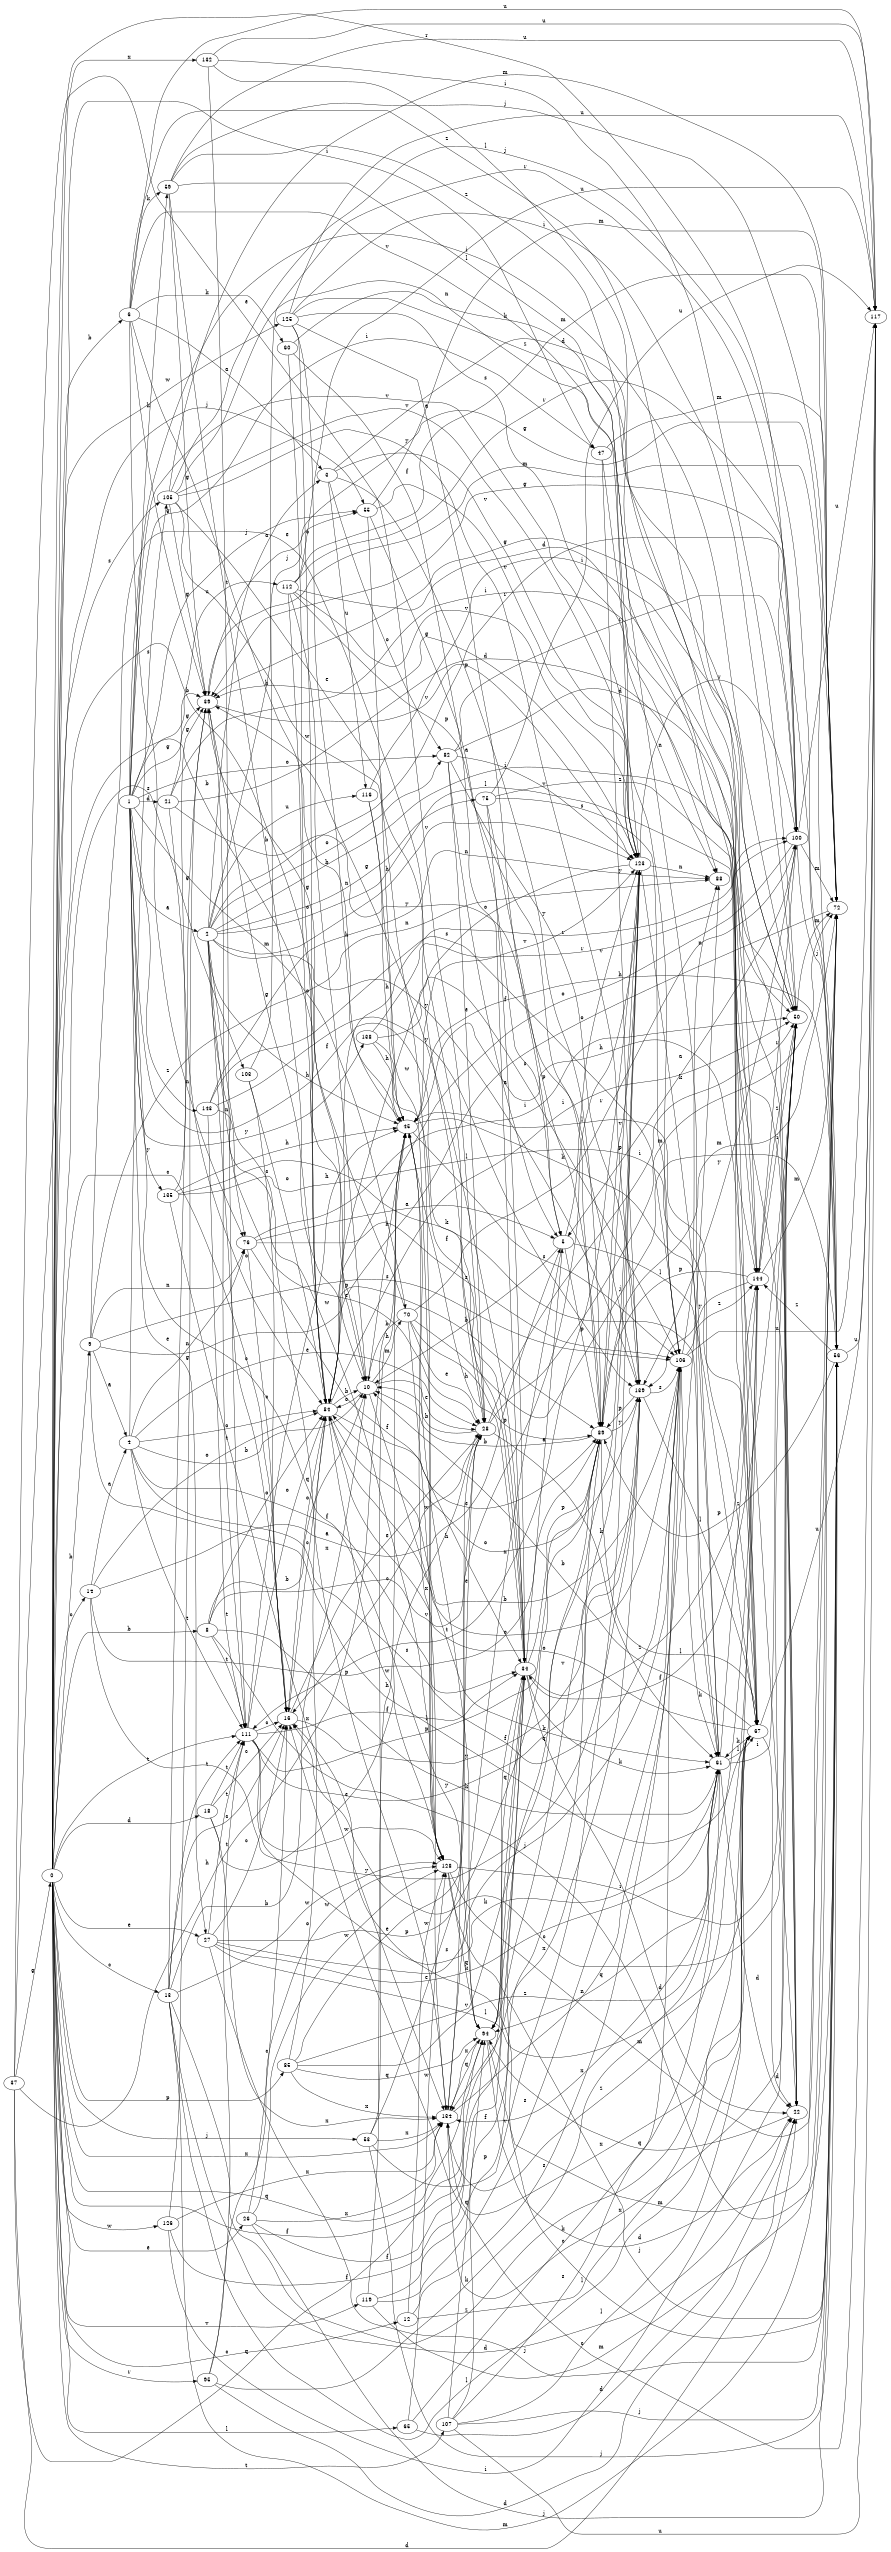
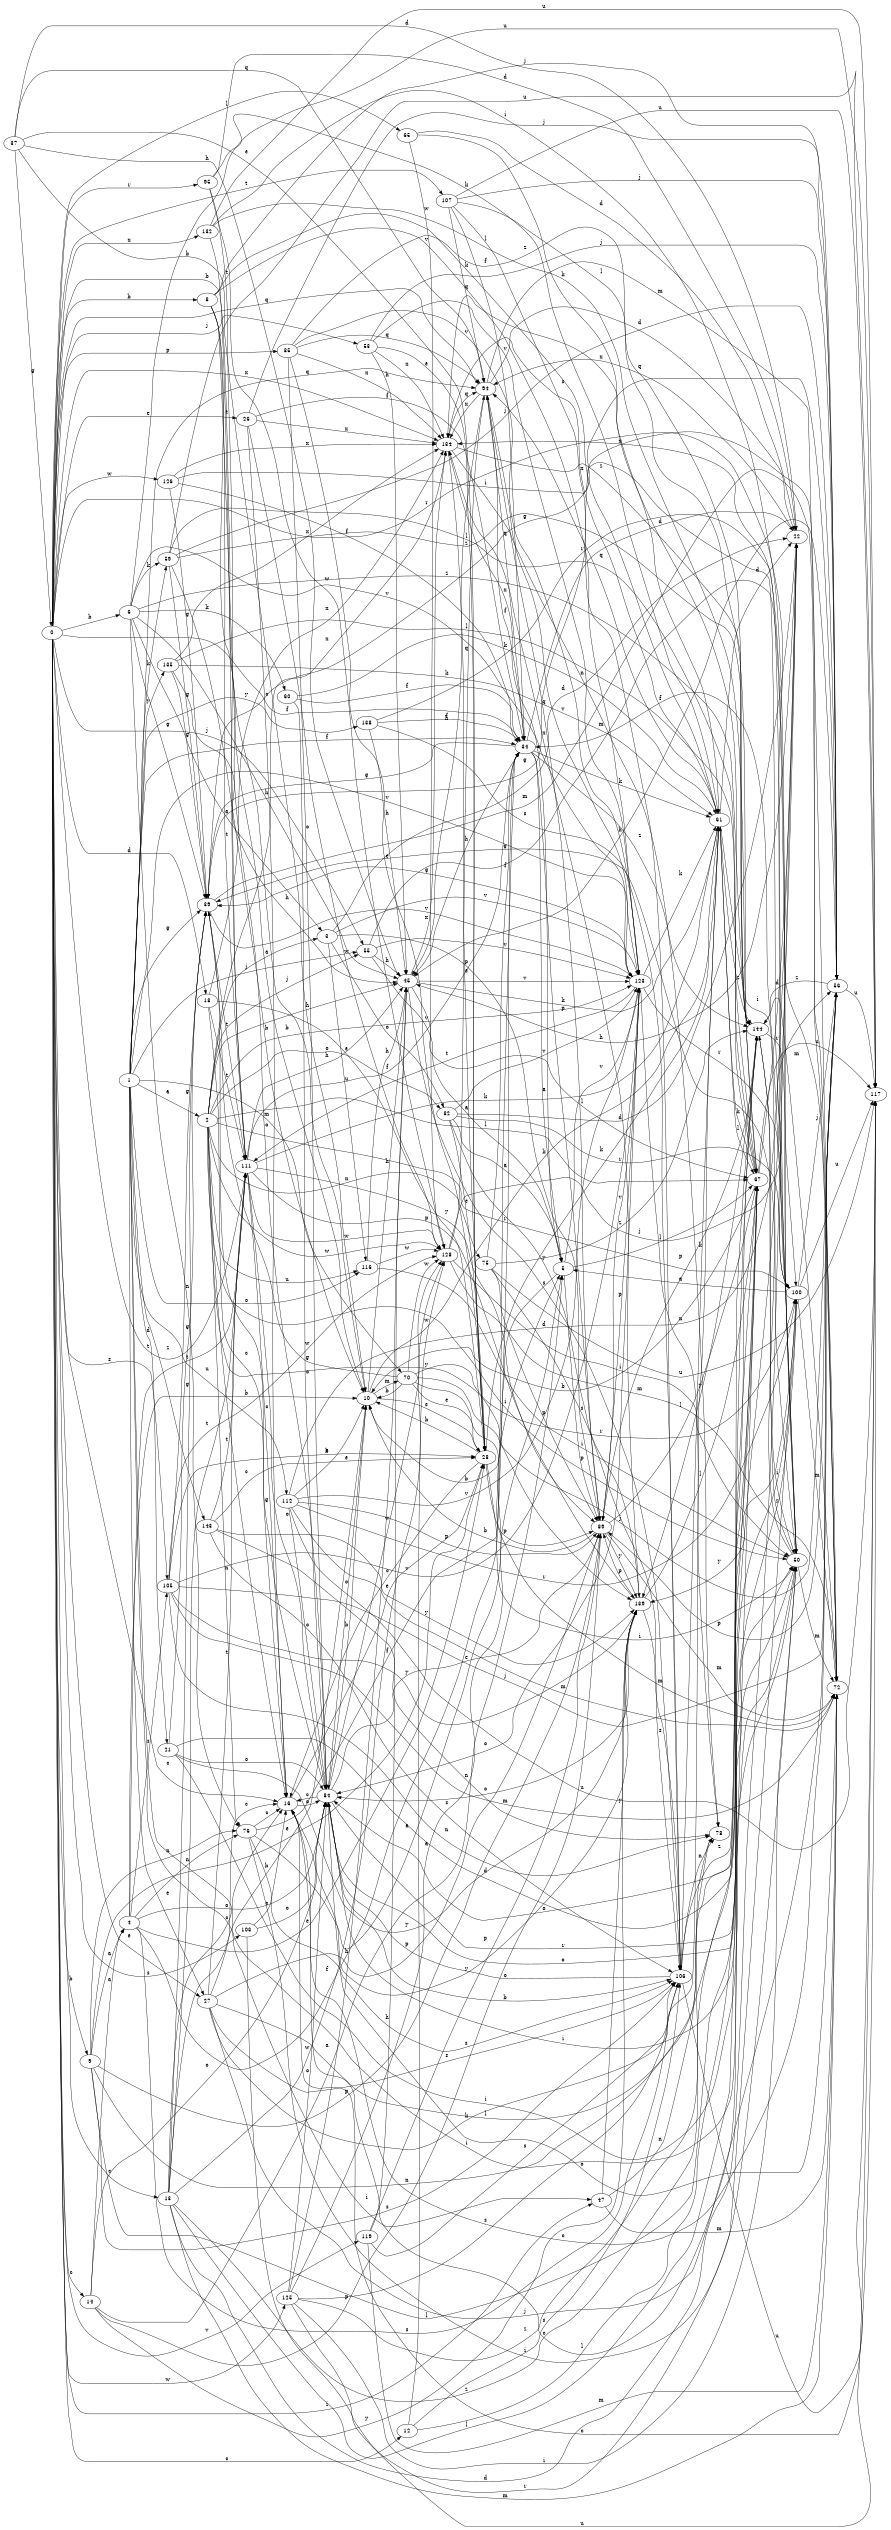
edge "1" -> "82": now "1" -> "116"
node "88": label "88" -> "78"
